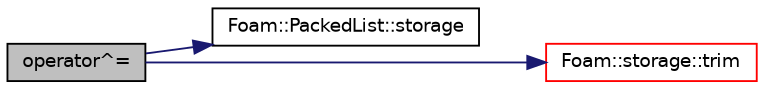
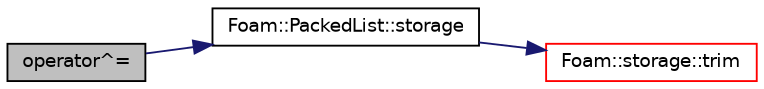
edge "operator^=" -> "Foam::storage::trim": now "Foam::PackedList::storage" -> "Foam::storage::trim"
